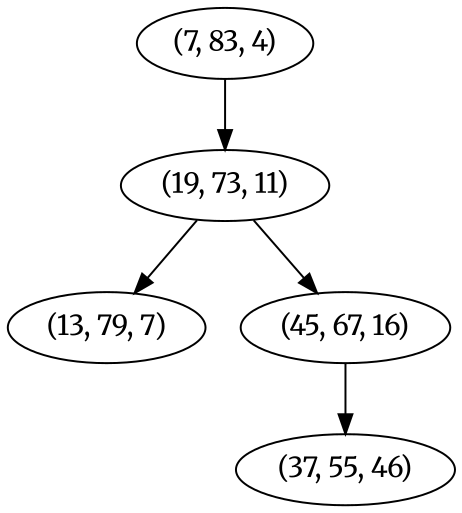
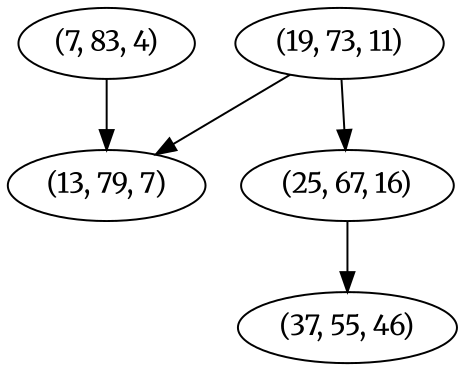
edge "(7, 83, 4)" -> "(19, 73, 11)": now "(7, 83, 4)" -> "(13, 79, 7)"
node "(45, 67, 16)": label "(45, 67, 16)" -> "(25, 67, 16)"
